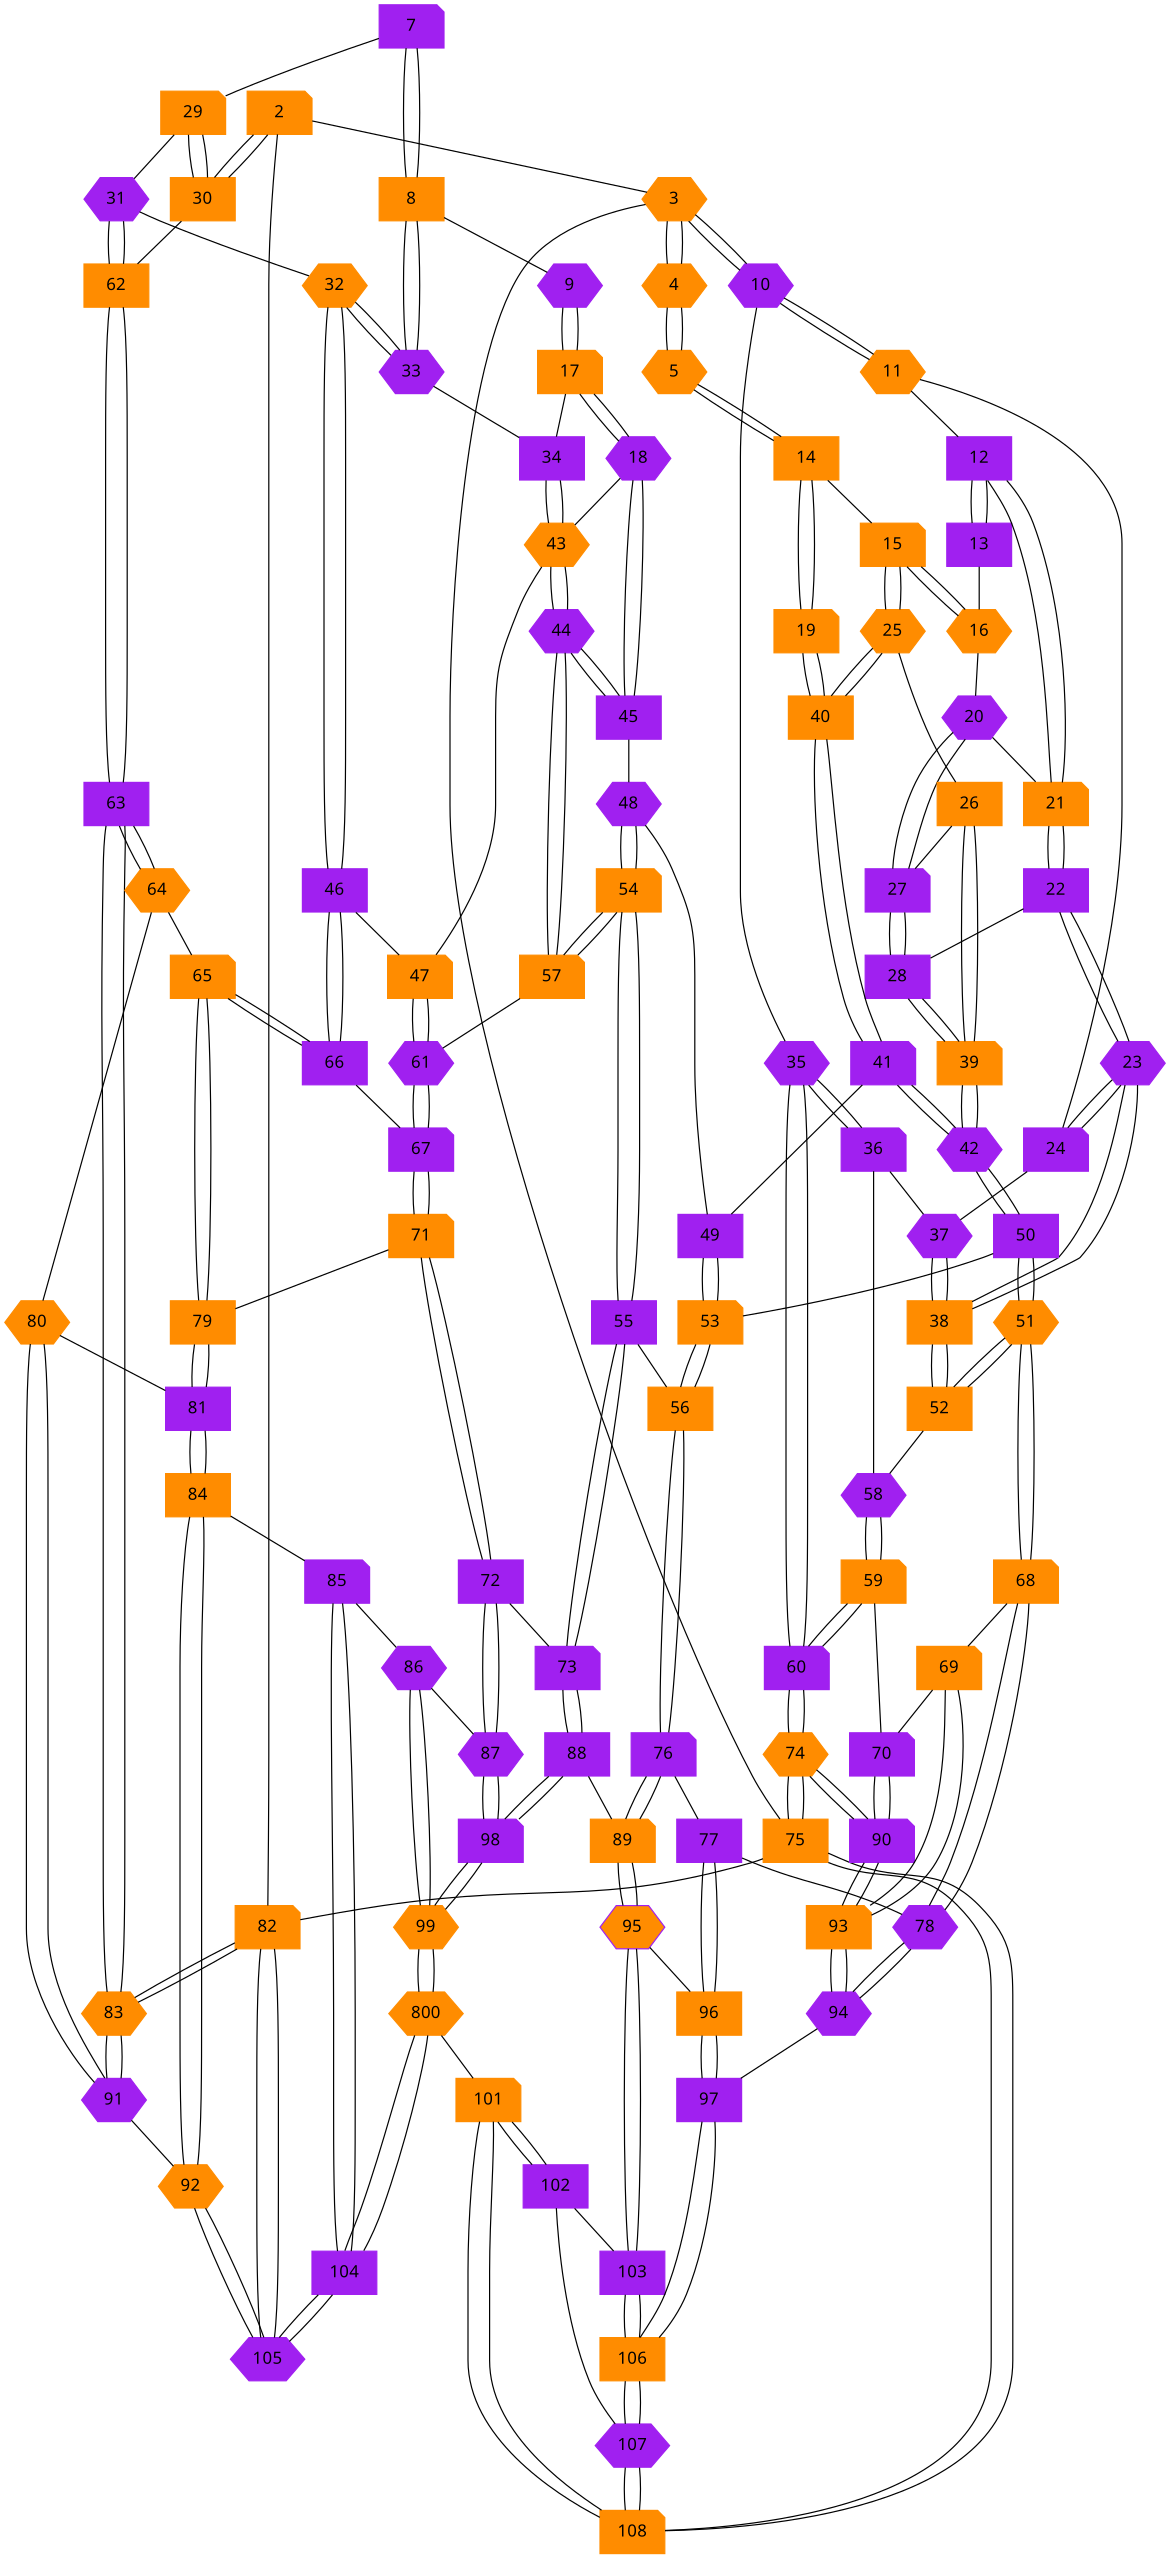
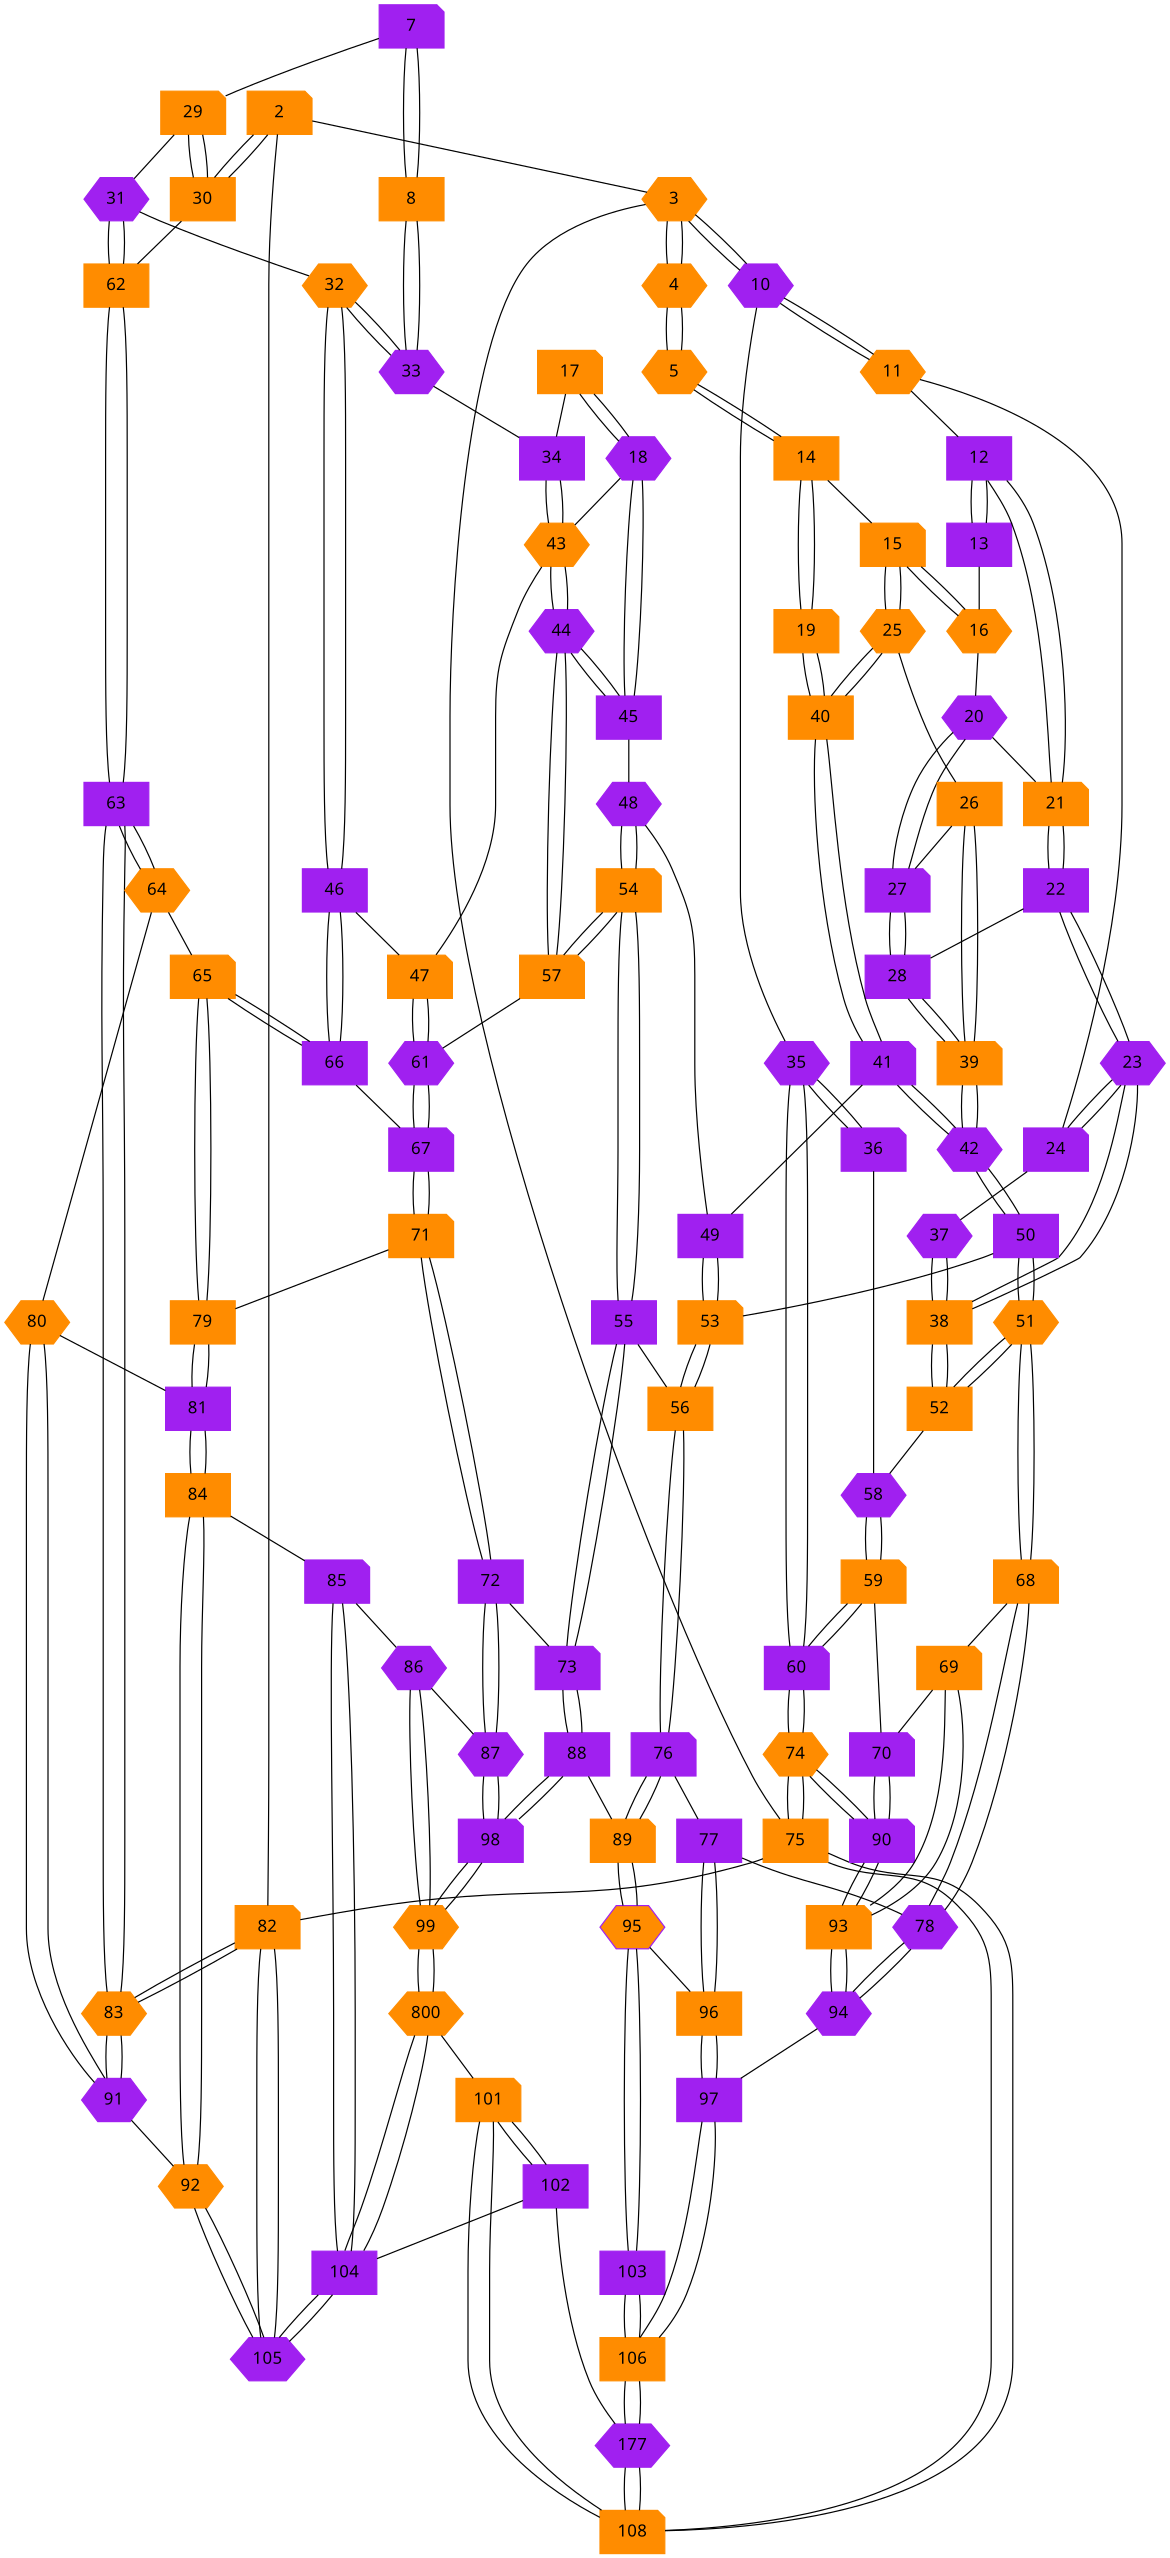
node "9": removed
edge "36" -- "37": removed
edge "102" -- "103": now "102" -- "104"
node "107": label "107" -> "177"
